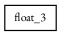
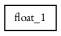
node "float_3": label "float_3" -> "float_1"
